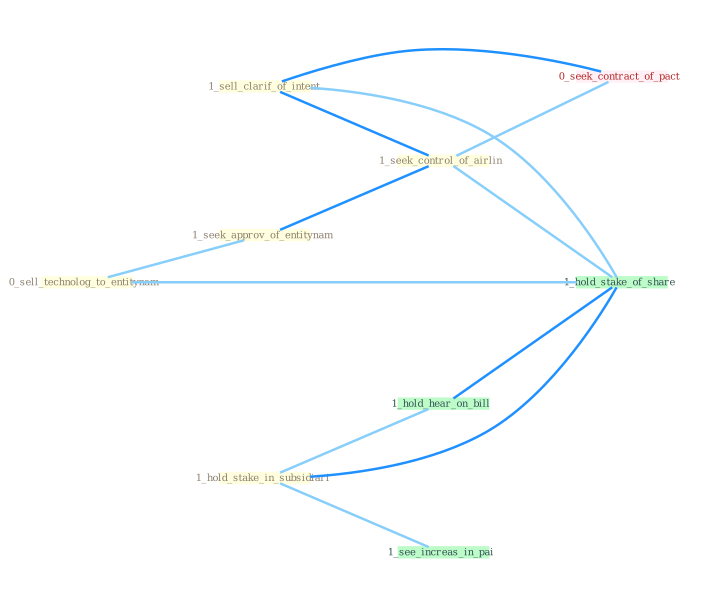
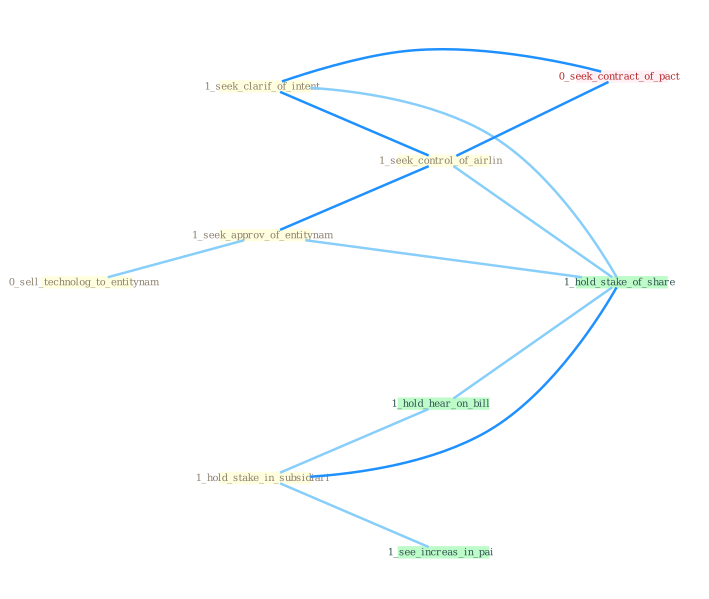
node "1_sell_clarif_of_intent": label "1_sell_clarif_of_intent" -> "1_seek_clarif_of_intent"
edge "0_seek_contract_of_pact" -- "1_seek_control_of_airlin": color #87cefa -> #1e90ff
edge "0_sell_technolog_to_entitynam" -- "1_hold_stake_of_share": now "1_seek_approv_of_entitynam" -- "1_hold_stake_of_share"
edge "1_hold_stake_of_share" -- "1_hold_hear_on_bill": color #1e90ff -> #87cefa
